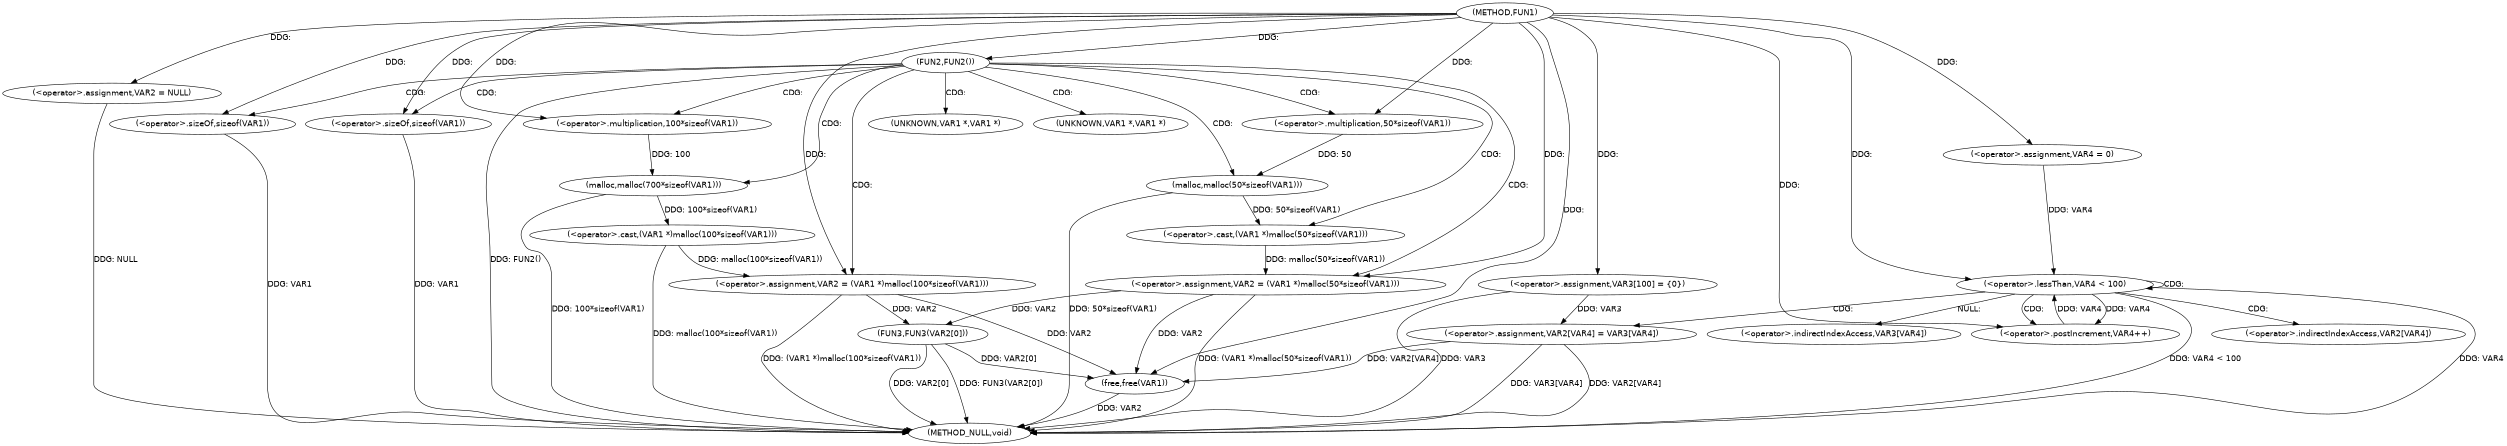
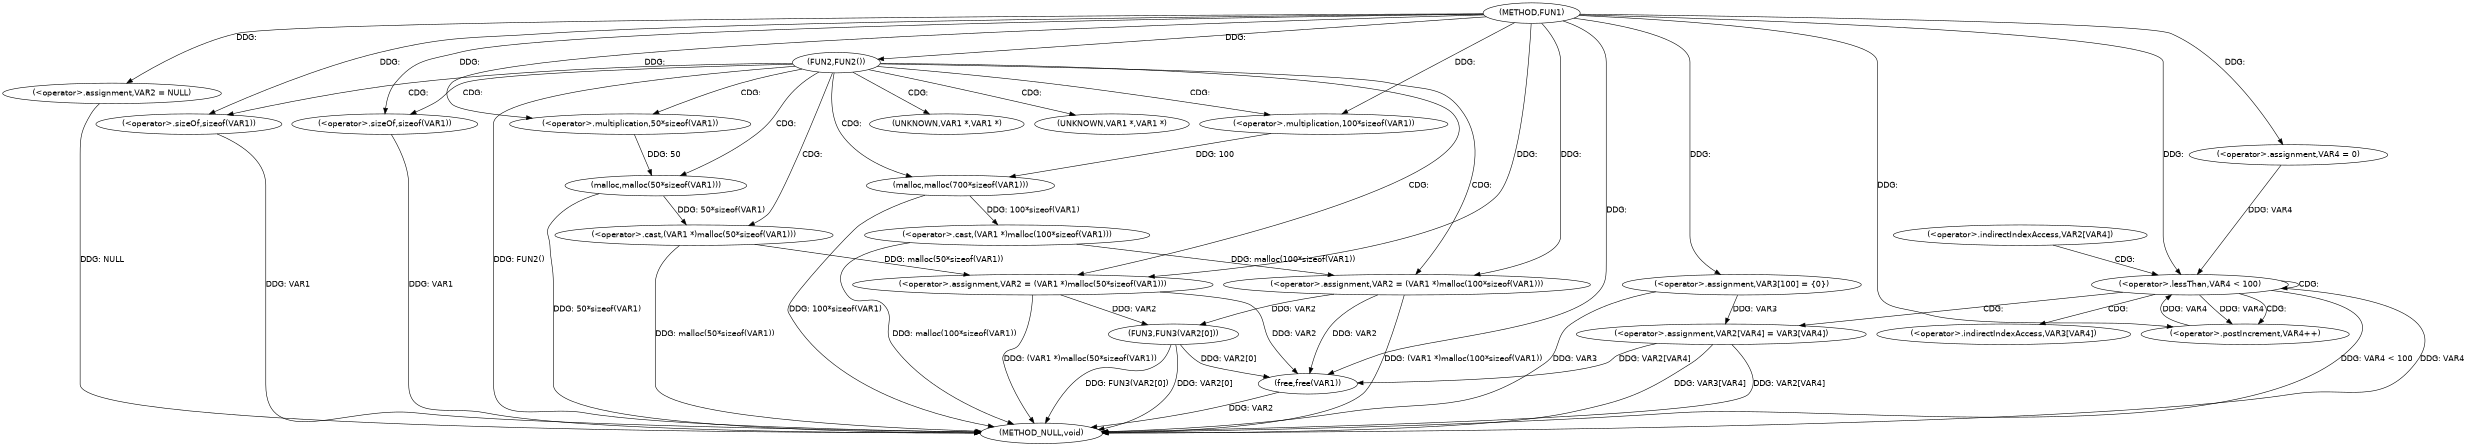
edge "(<operator>.lessThan,VAR4 < 100)" -> "(<operator>.indirectIndexAccess,VAR2[VAR4])": reversed
edge "(<operator>.lessThan,VAR4 < 100)" -> "(<operator>.indirectIndexAccess,VAR3[VAR4])": label "NULL: " -> "CDG: "
edge "(<operator>.cast,(VAR1 *)malloc(50*sizeof(VAR1)))" -> "(METHOD_NULL,void)": added, label "DDG: malloc(50*sizeof(VAR1))"
